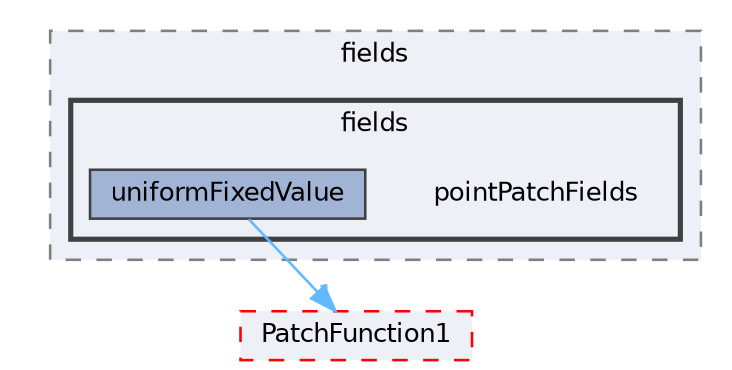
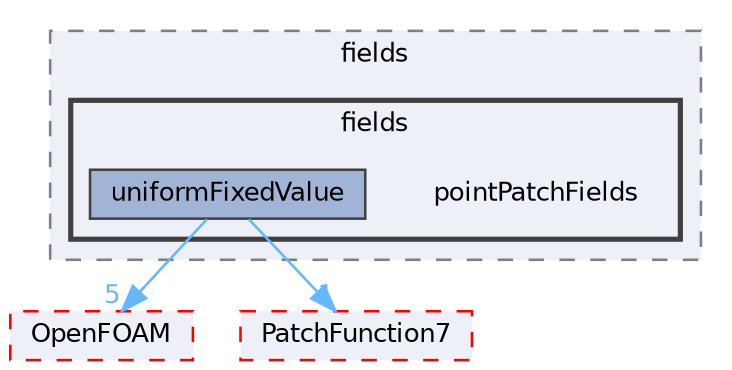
node "OpenFOAM": added
node "PatchFunction1": label "PatchFunction1" -> "PatchFunction7"
